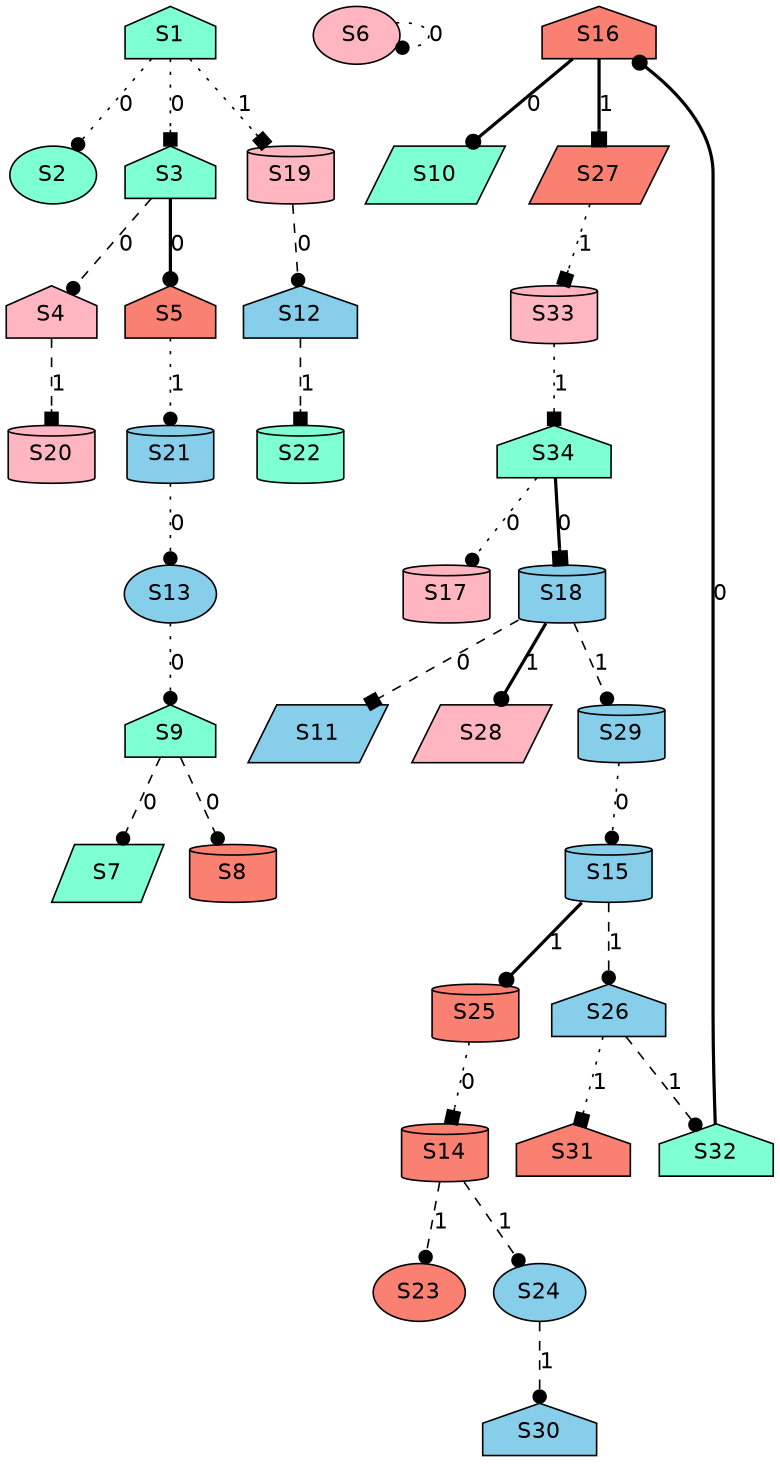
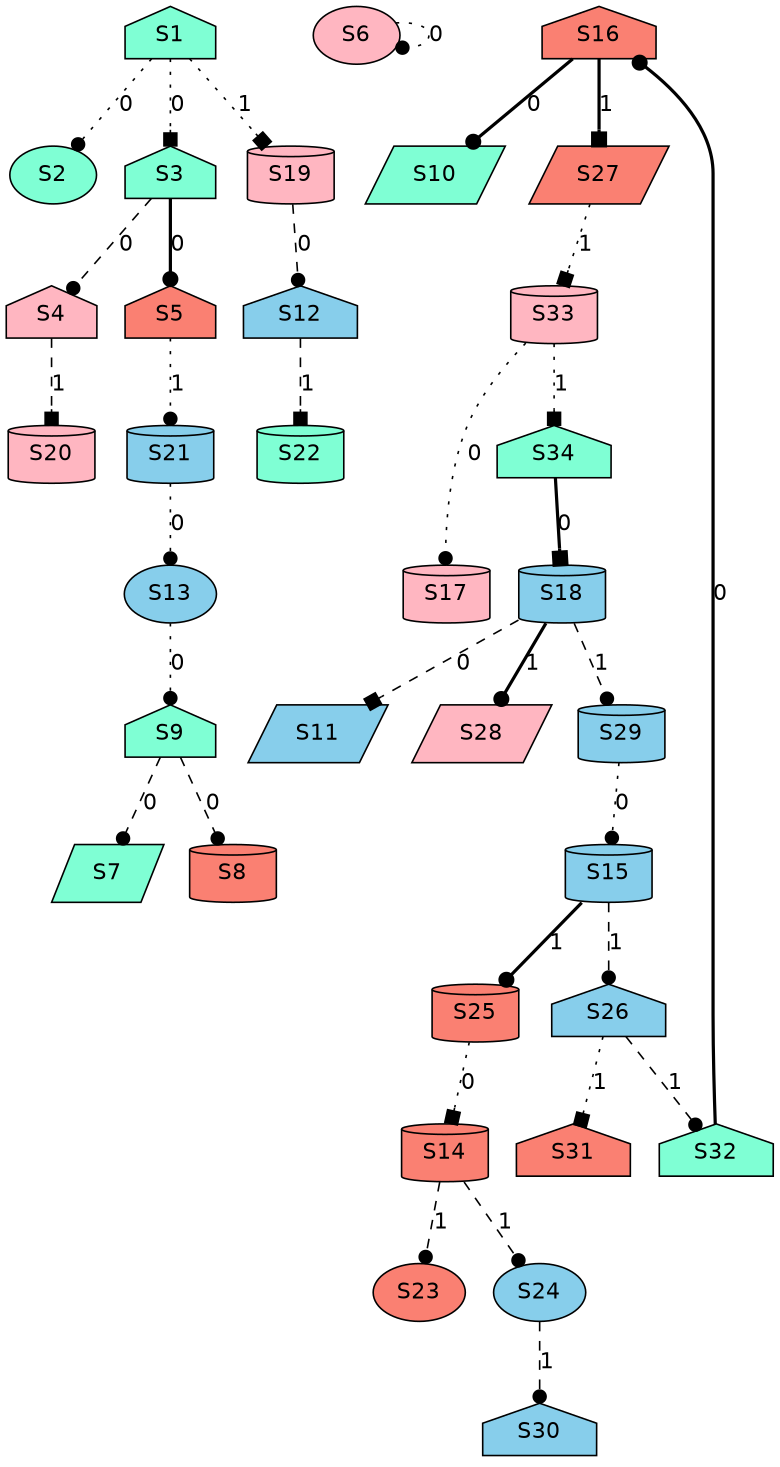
edge "S34" -> "S17": now "S33" -> "S17"
